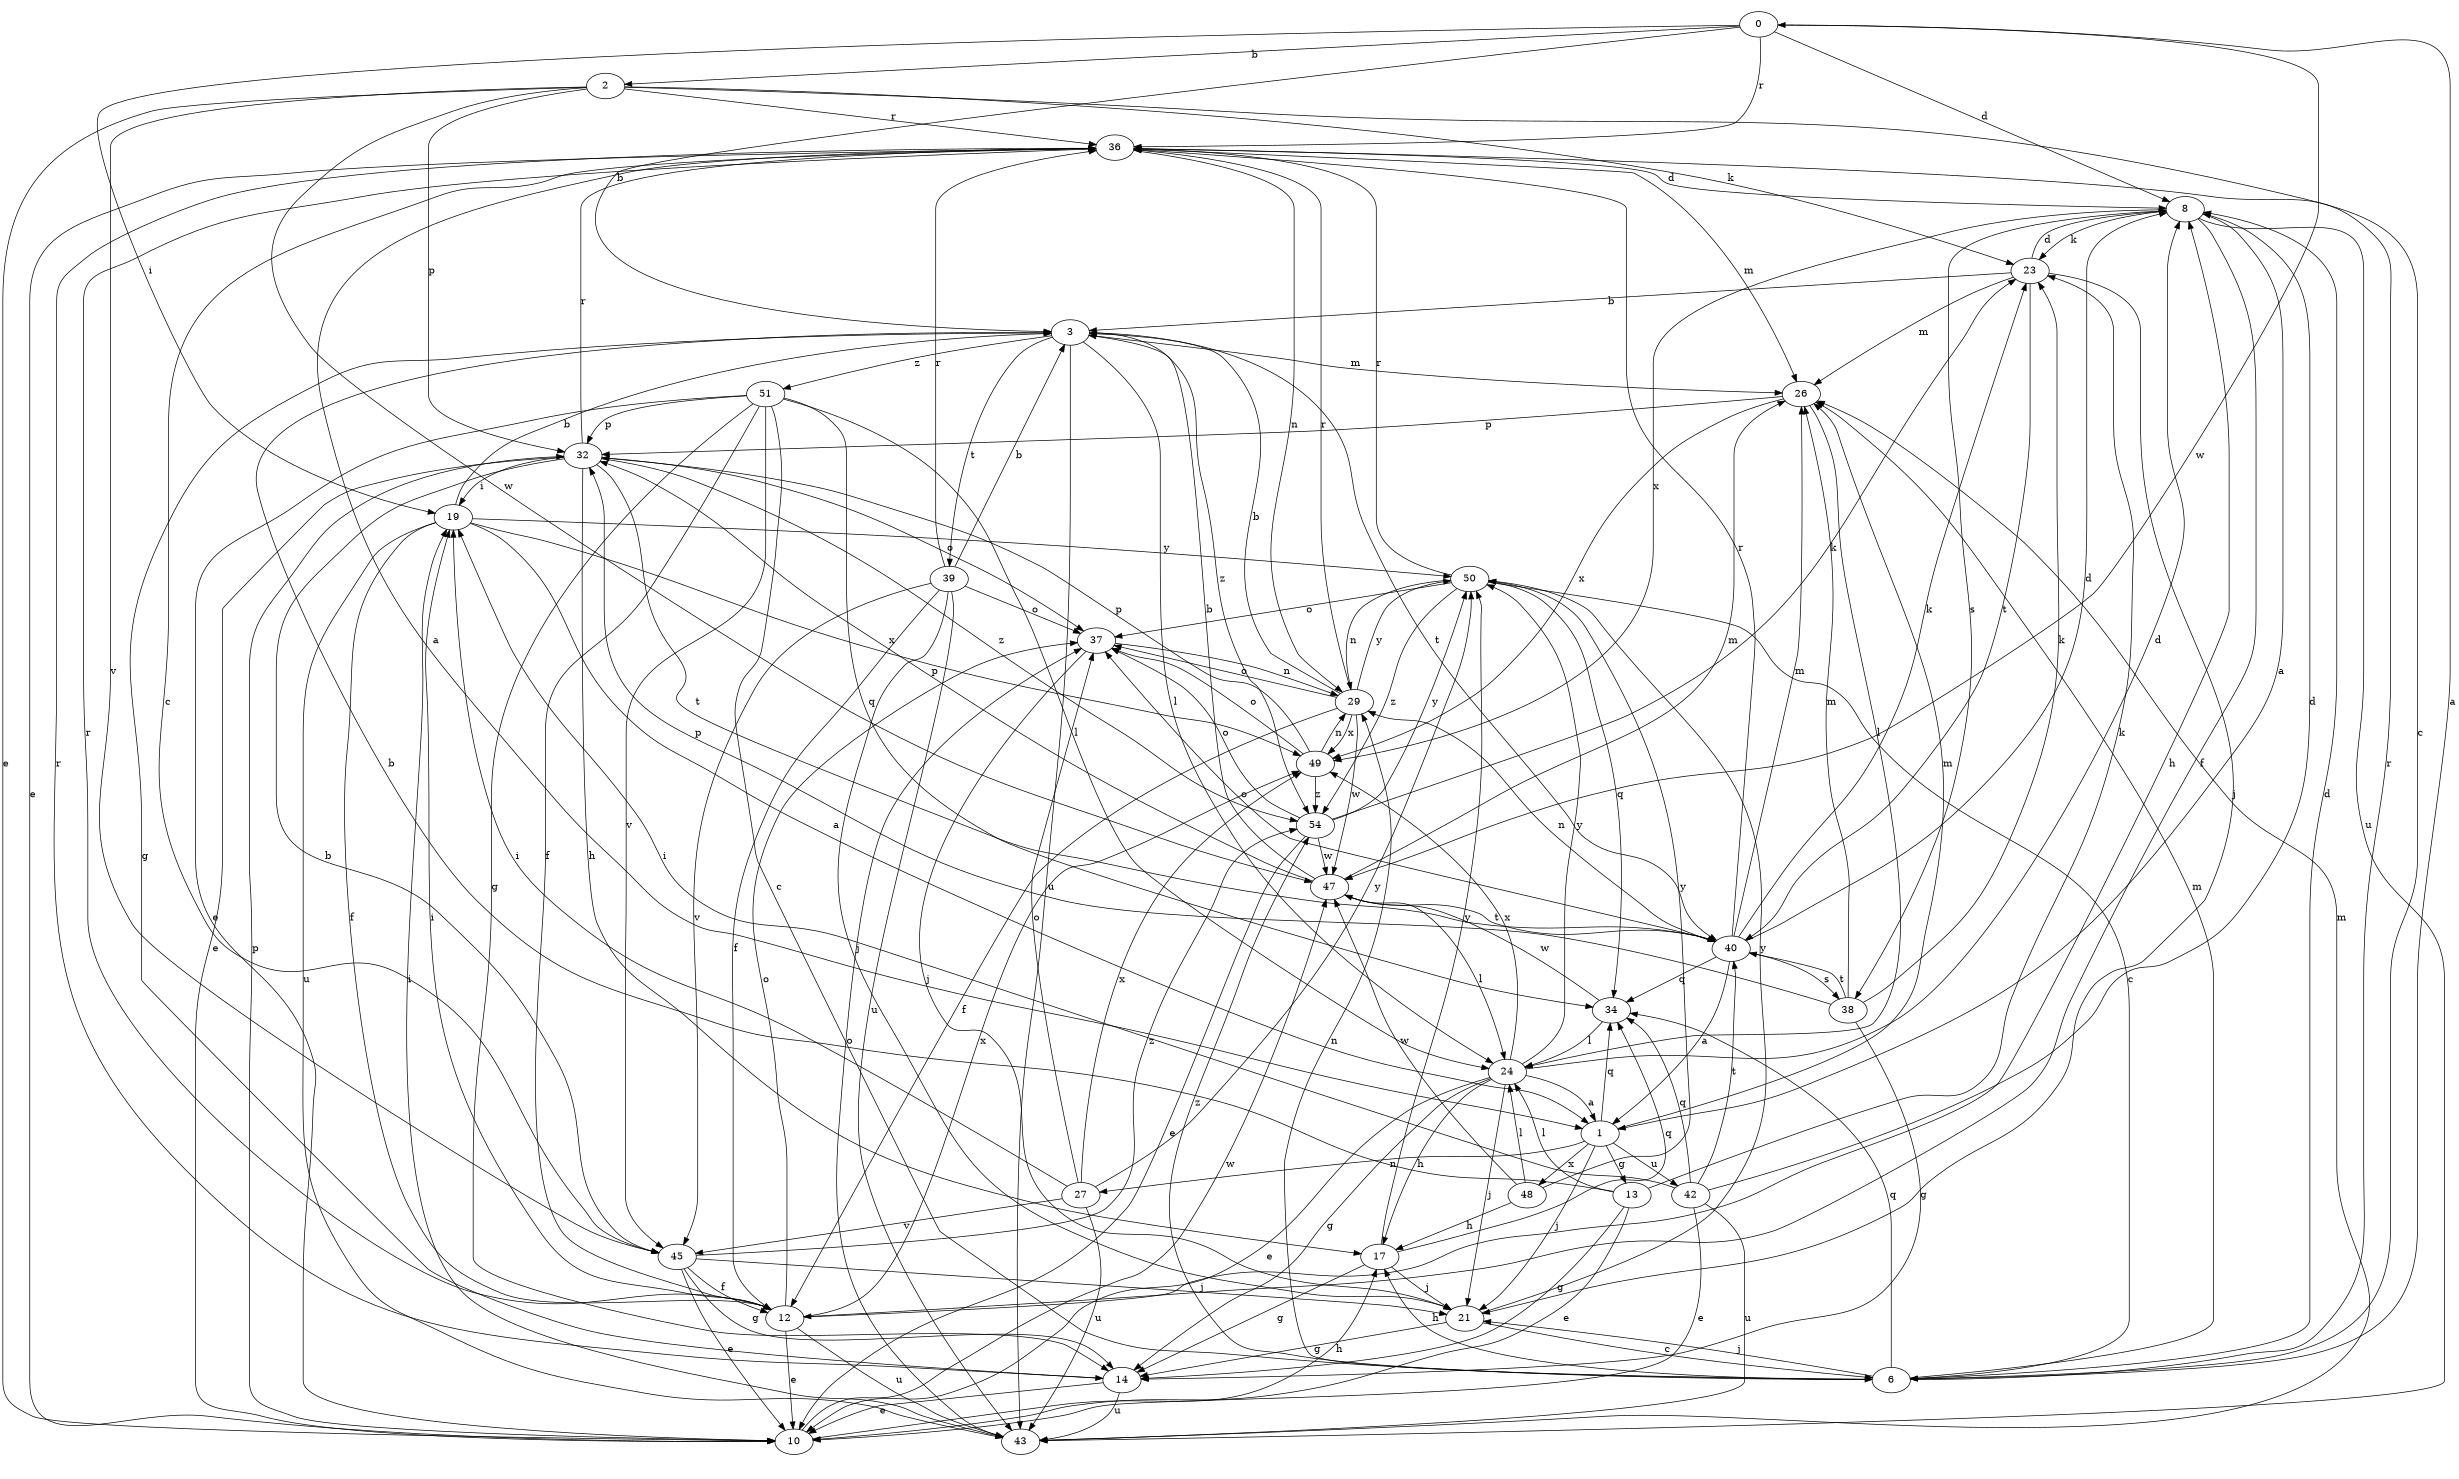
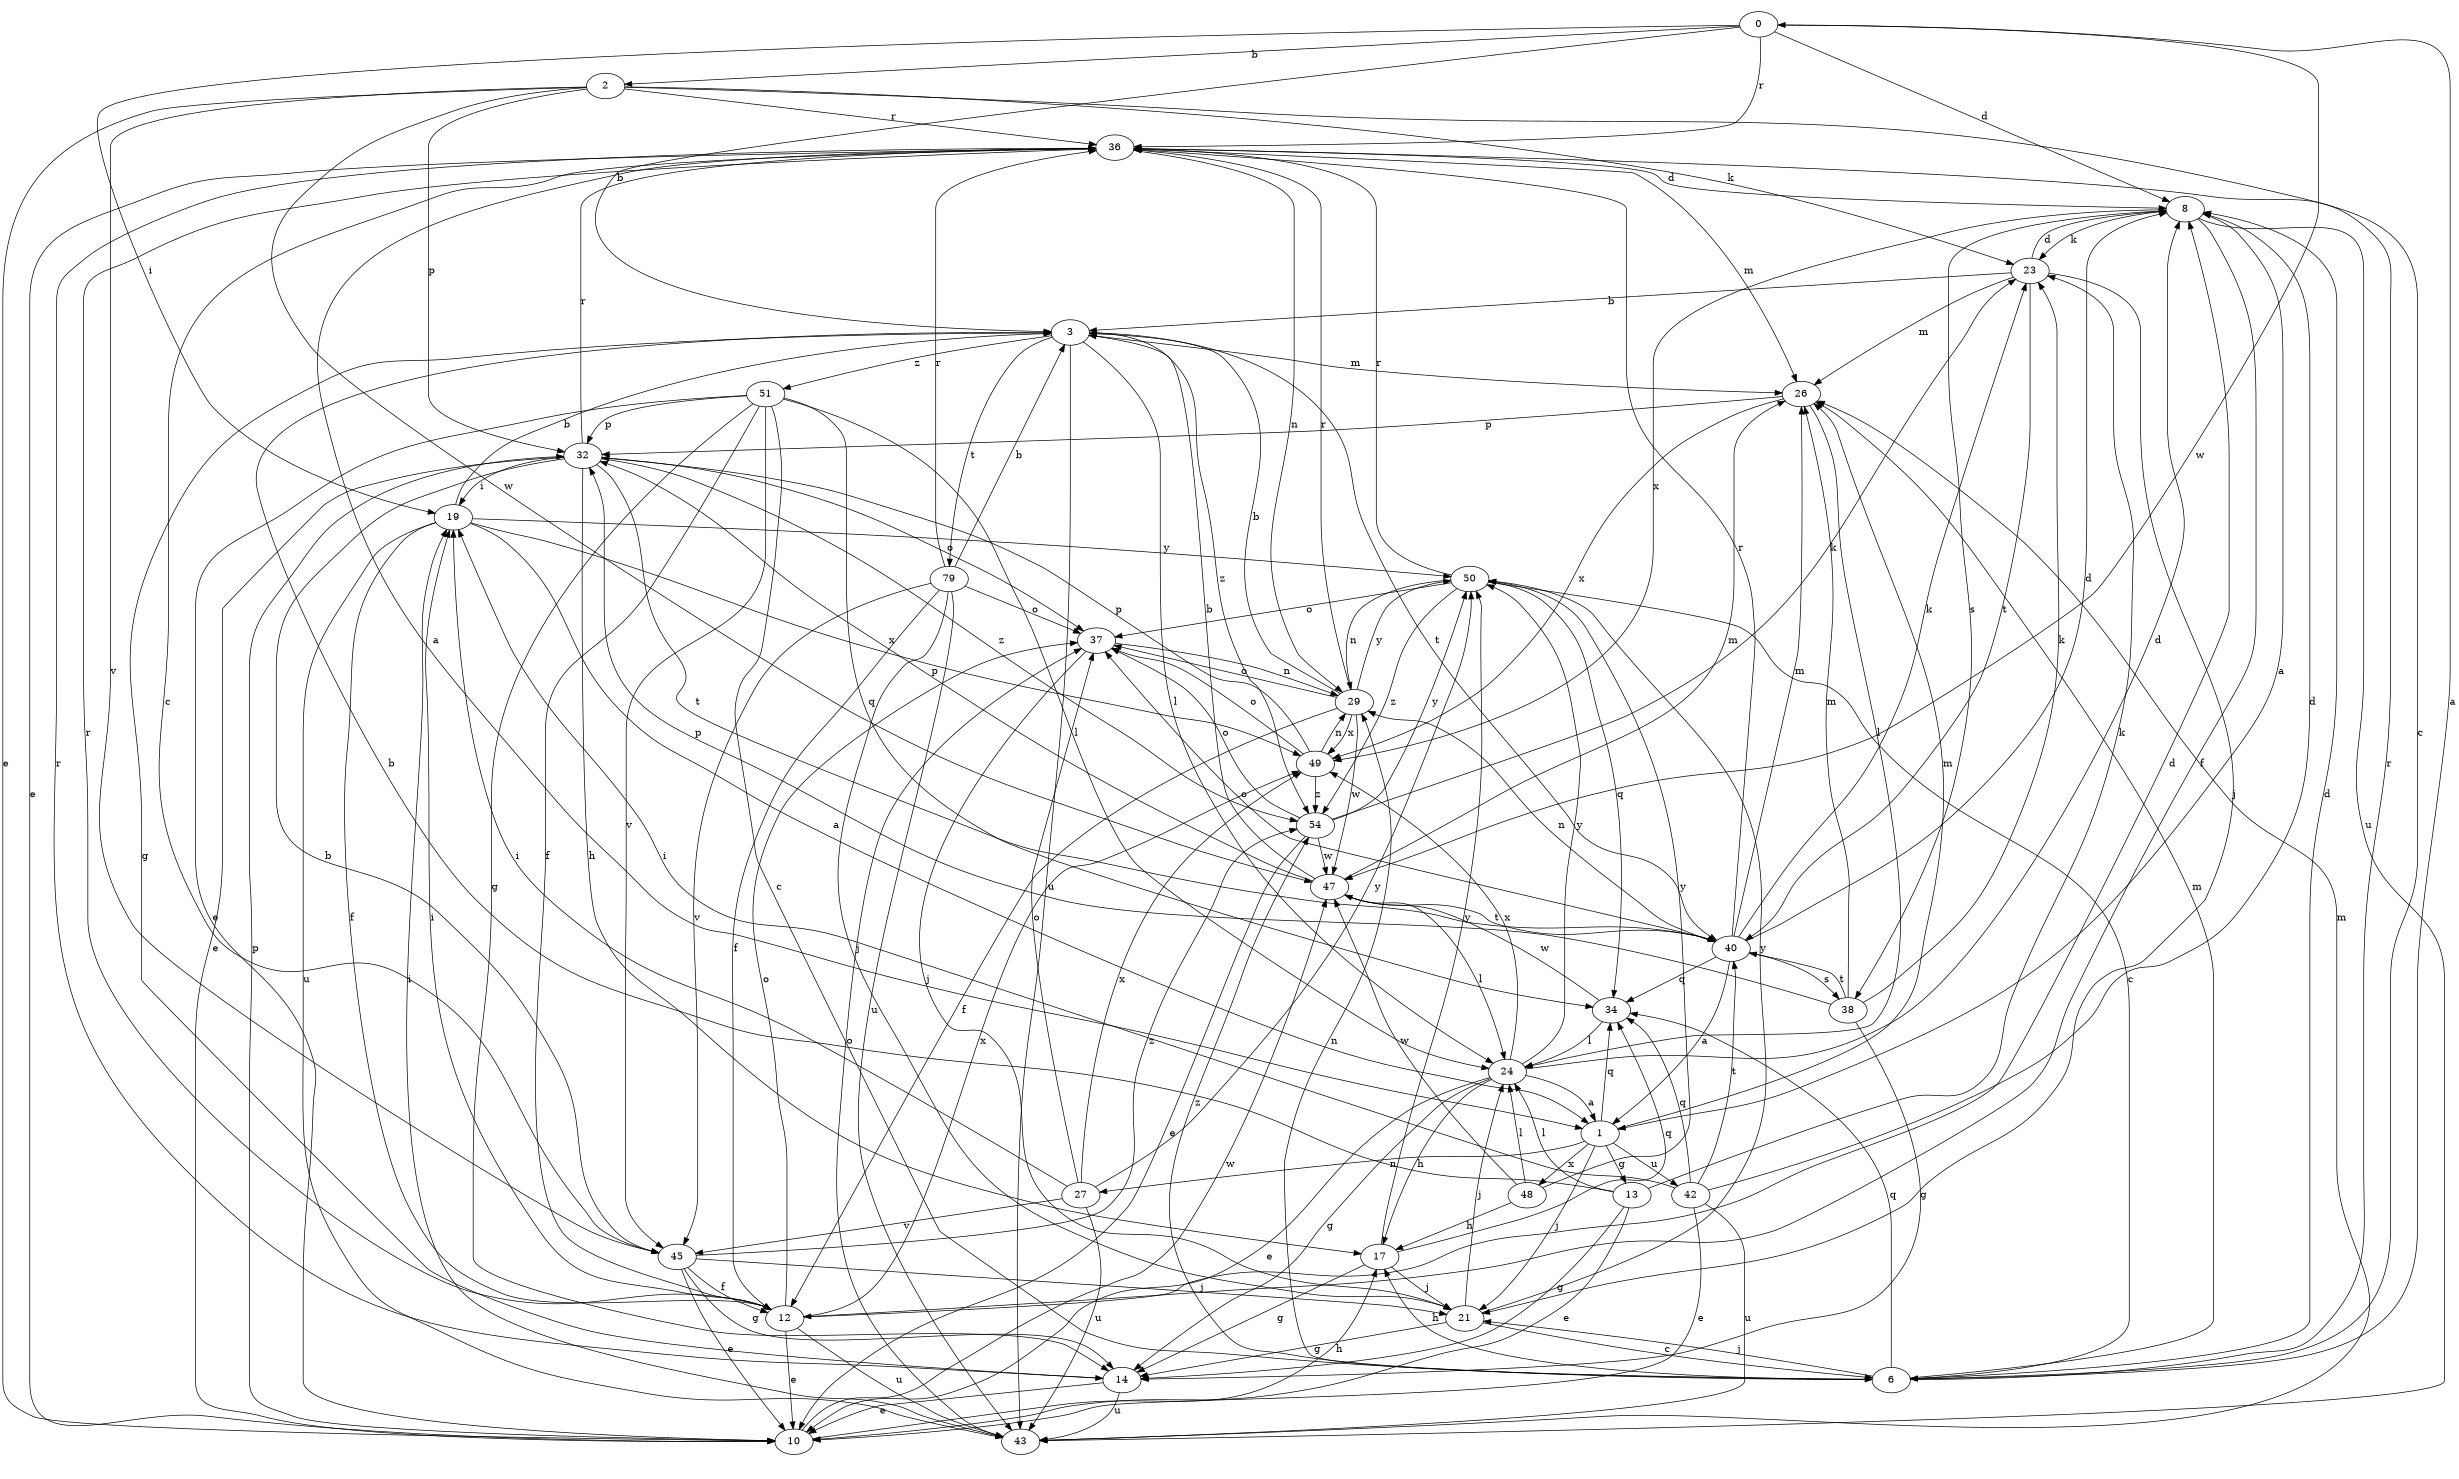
node "39": label "39" -> "79"
edge "12" -> "8": label "h" -> "d"
edge "24" -> "21": reversed
